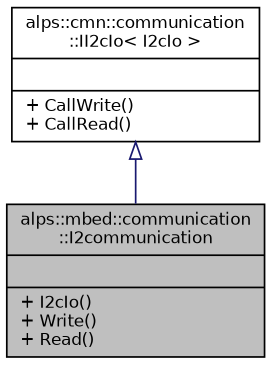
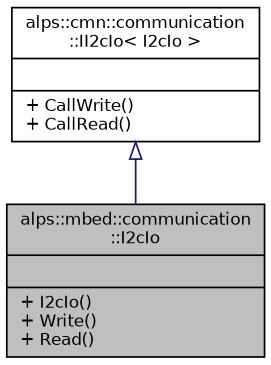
node "alps::mbed::communication": text "::I2communication" -> "::I2cIo"
